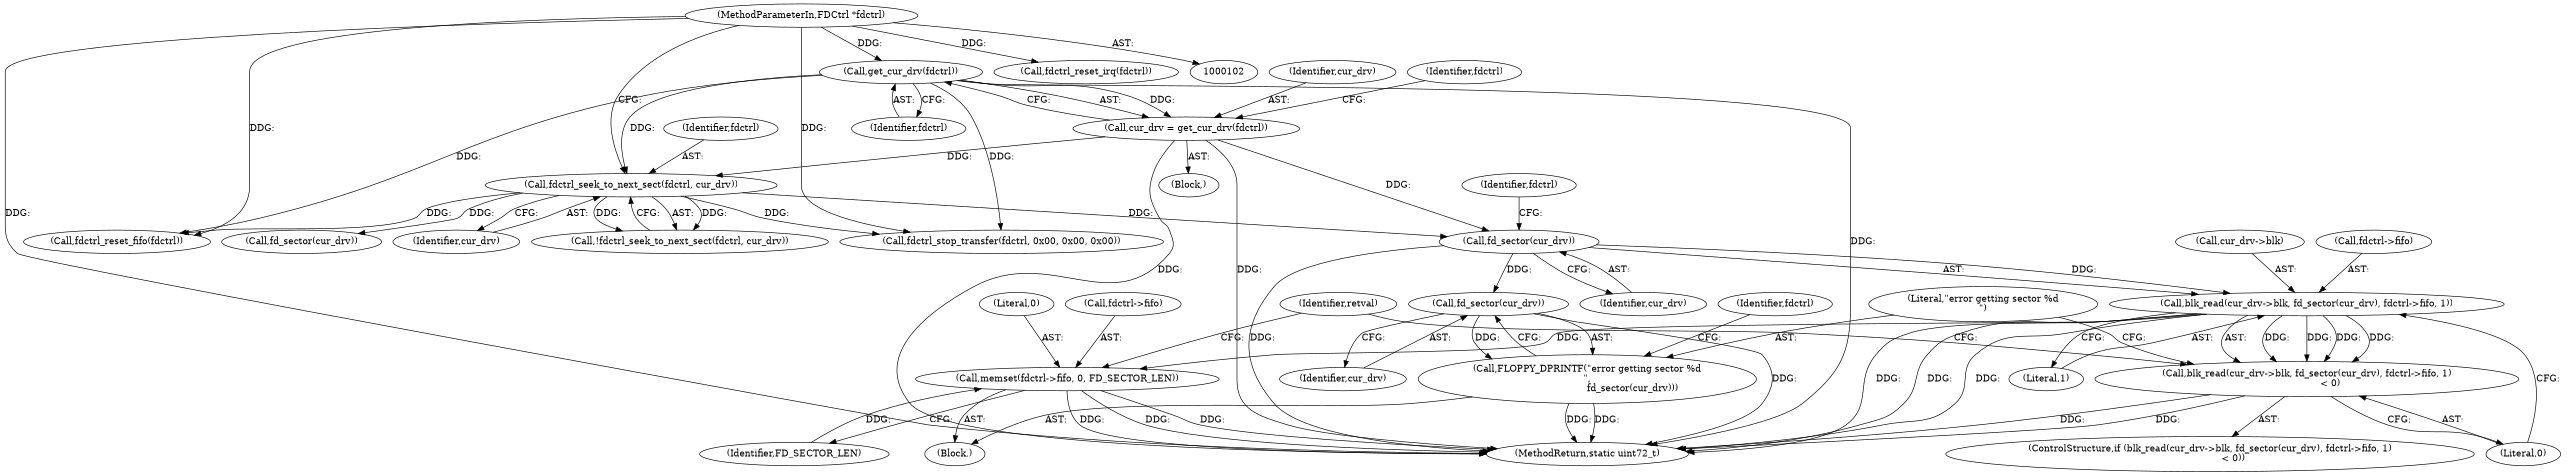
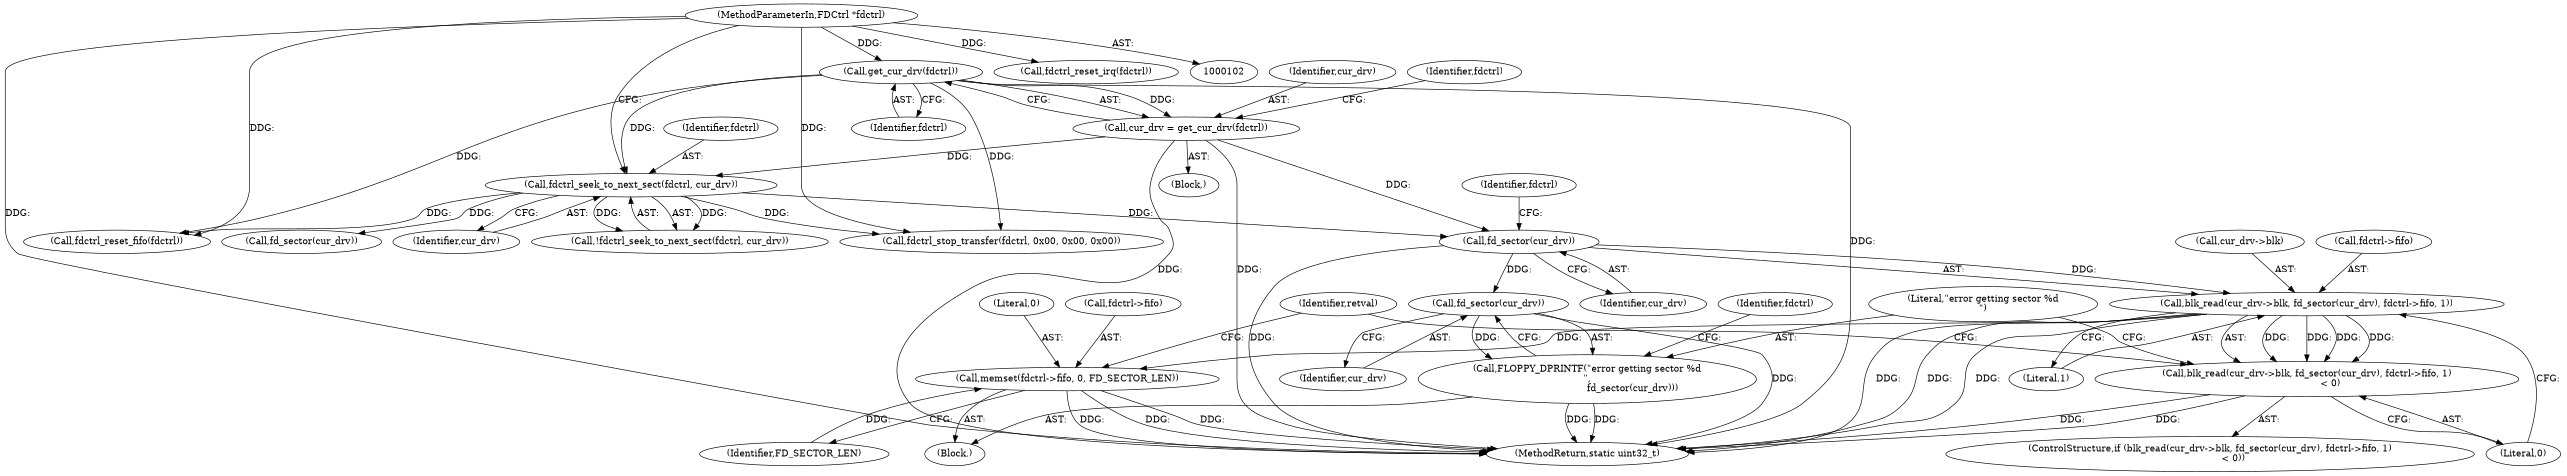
edge "(Call,!fdctrl_seek_to_next_sect(fdctrl, cur_drv))" -> "(Call,fdctrl_seek_to_next_sect(fdctrl, cur_drv))": label "CFG: " -> "AST: "
node "(MethodReturn,static uint72_t)": label "(MethodReturn,static uint72_t)" -> "(MethodReturn,static uint32_t)"
